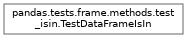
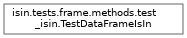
node "pandas.tests.frame.methods.test _isin.TestDataFrameIsIn": label "pandas.tests.frame.methods.test _isin.TestDataFrameIsIn" -> "isin.tests.frame.methods.test _isin.TestDataFrameIsIn"
